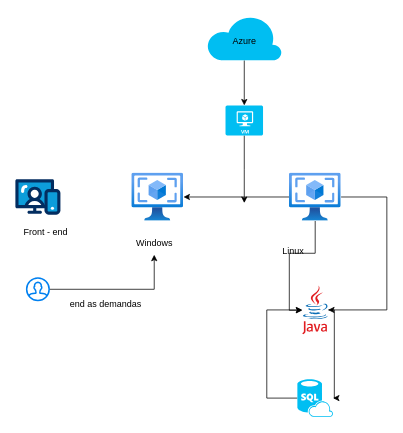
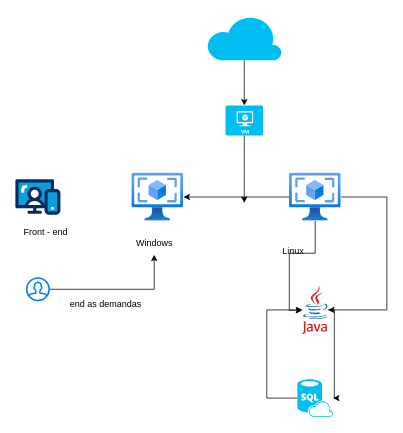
node "Azure": removed
